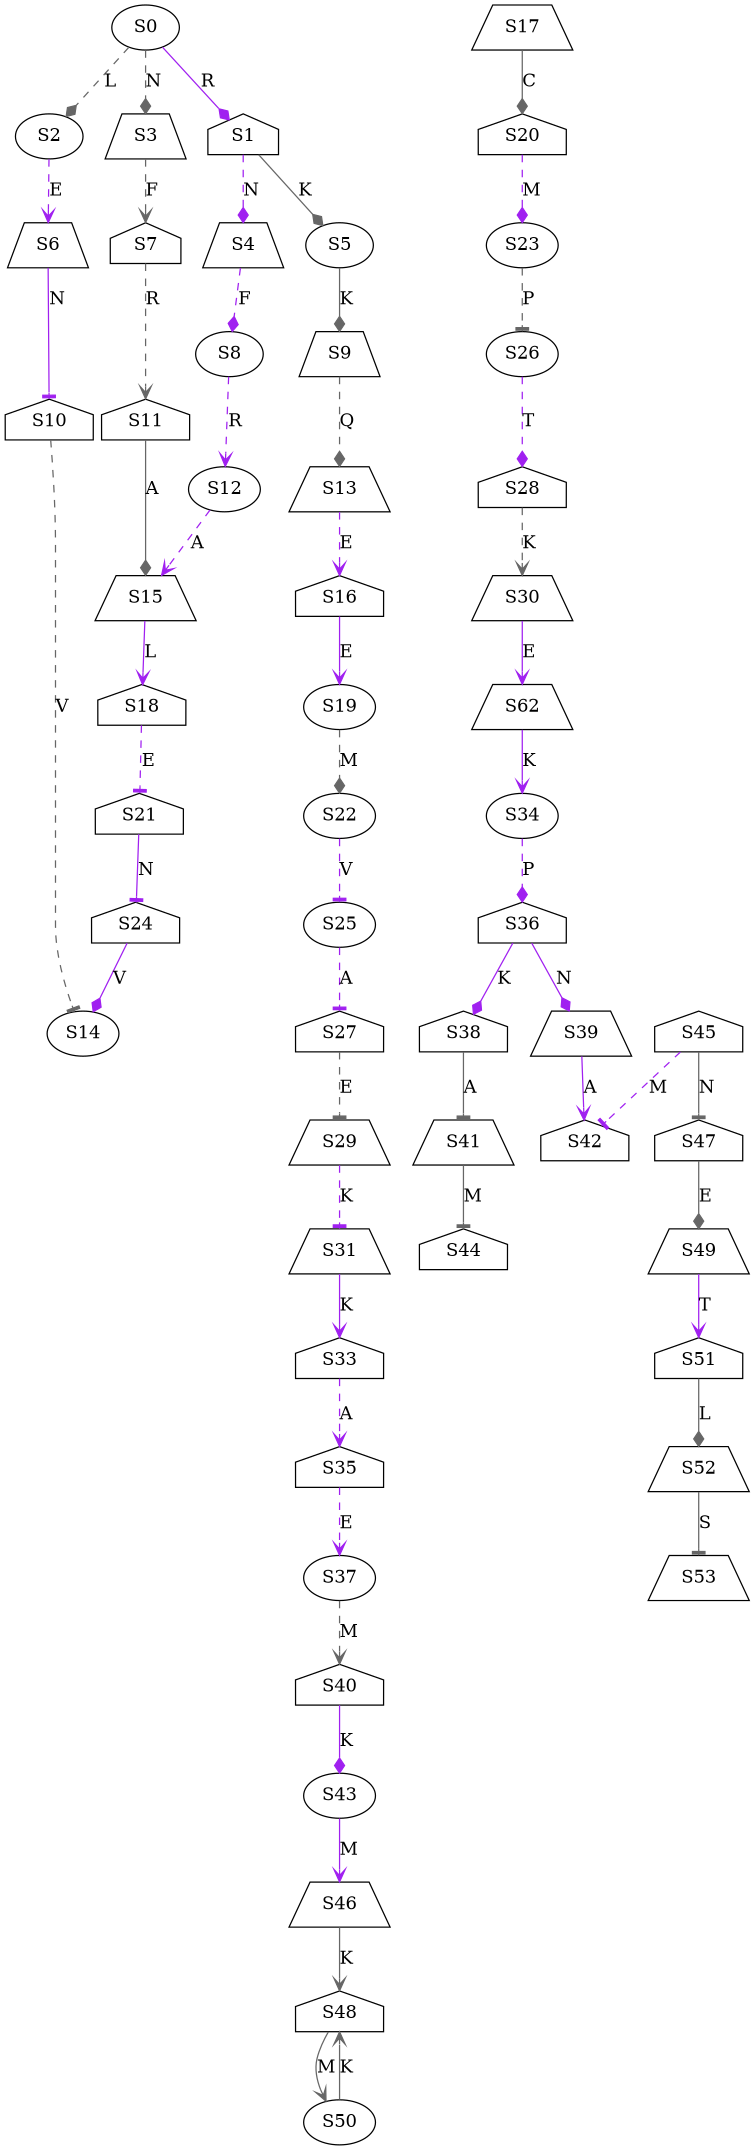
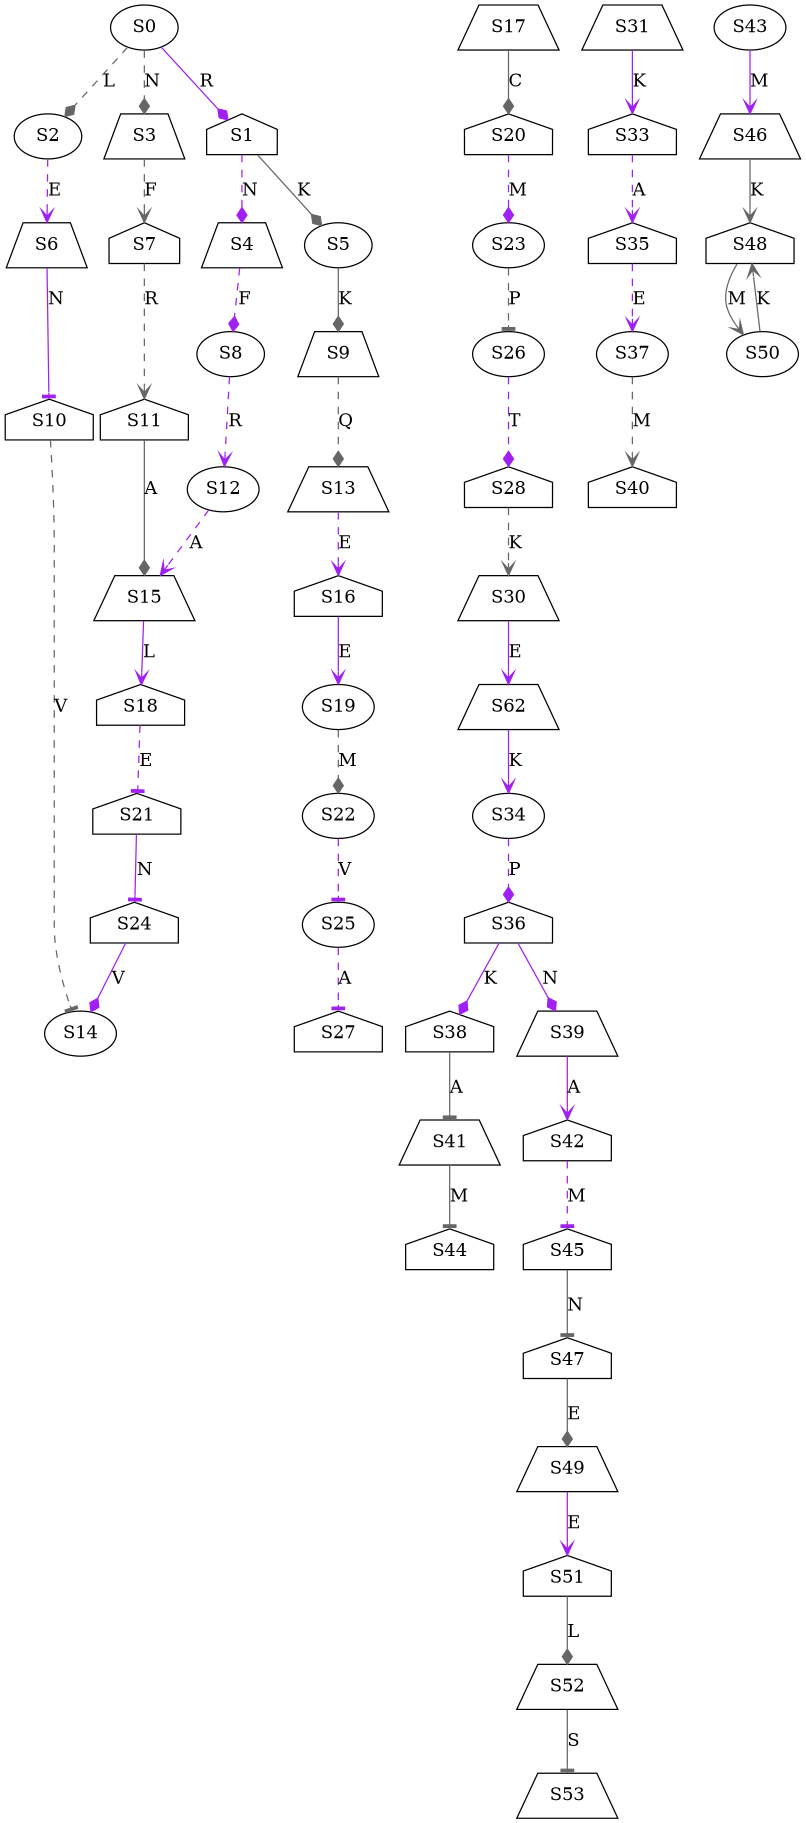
edge "S45" -> "S42": reversed
node "S29": removed
edge "S49" -> "S51": label "T" -> "E"
edge "S40" -> "S43": removed, label "K"
